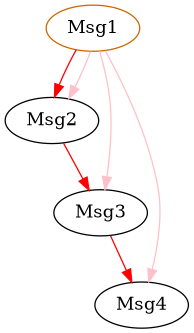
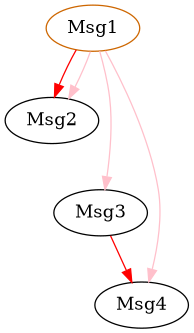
edge "Msg2" -> "Msg3": removed
